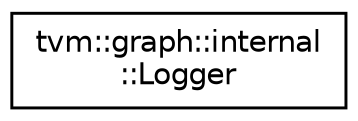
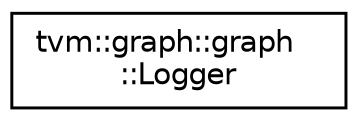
node "tvm::graph::internal ::Logger": label "tvm::graph::internal ::Logger" -> "tvm::graph::graph ::Logger"
